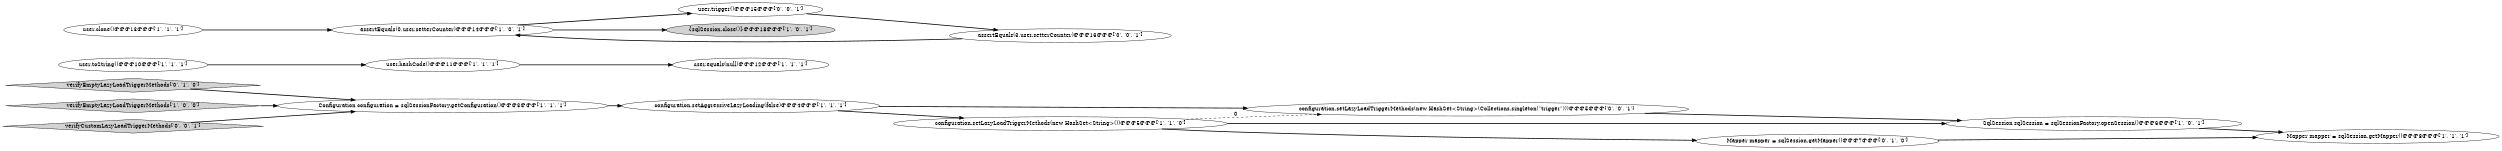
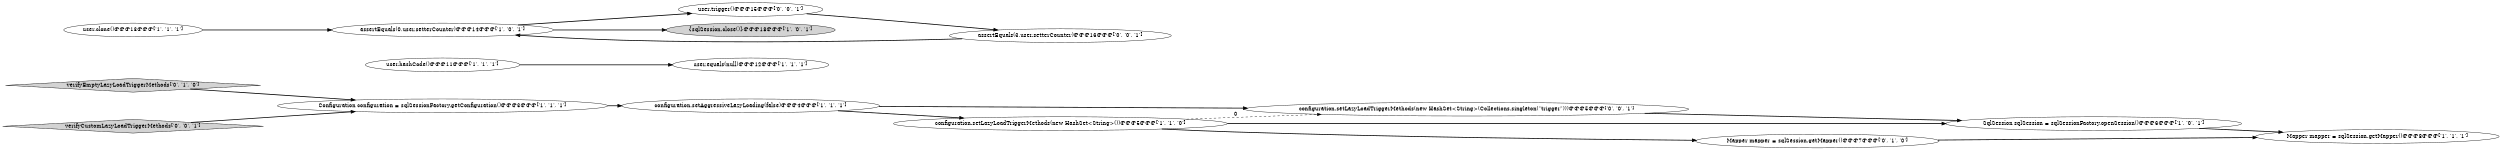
node "user.toString()@@@10@@@['1', '1', '1']": removed
node "verifyEmptyLazyLoadTriggerMethods['1', '0', '0']": removed
